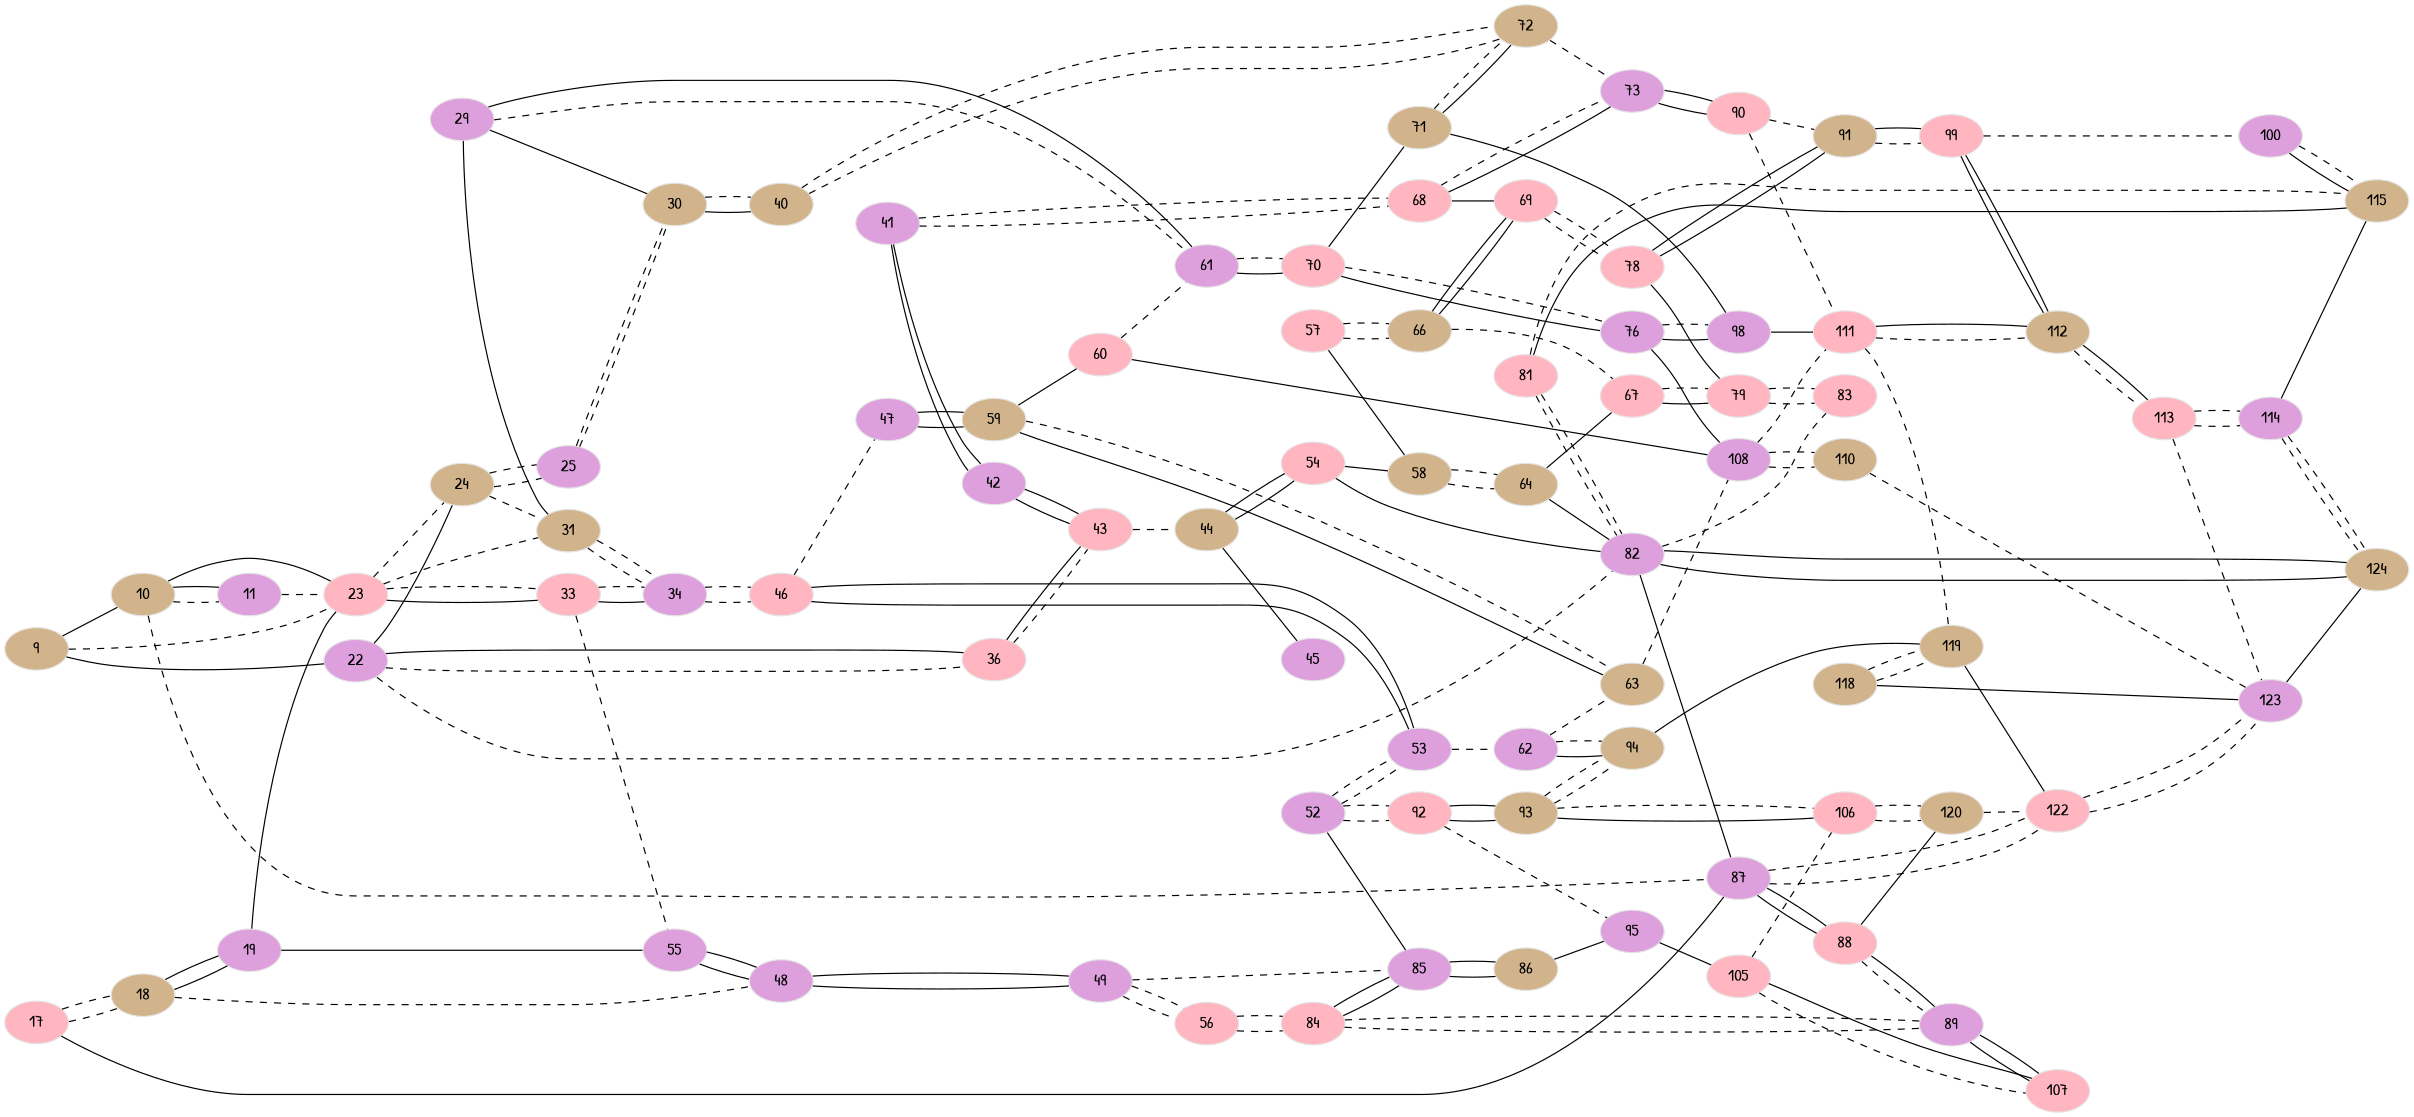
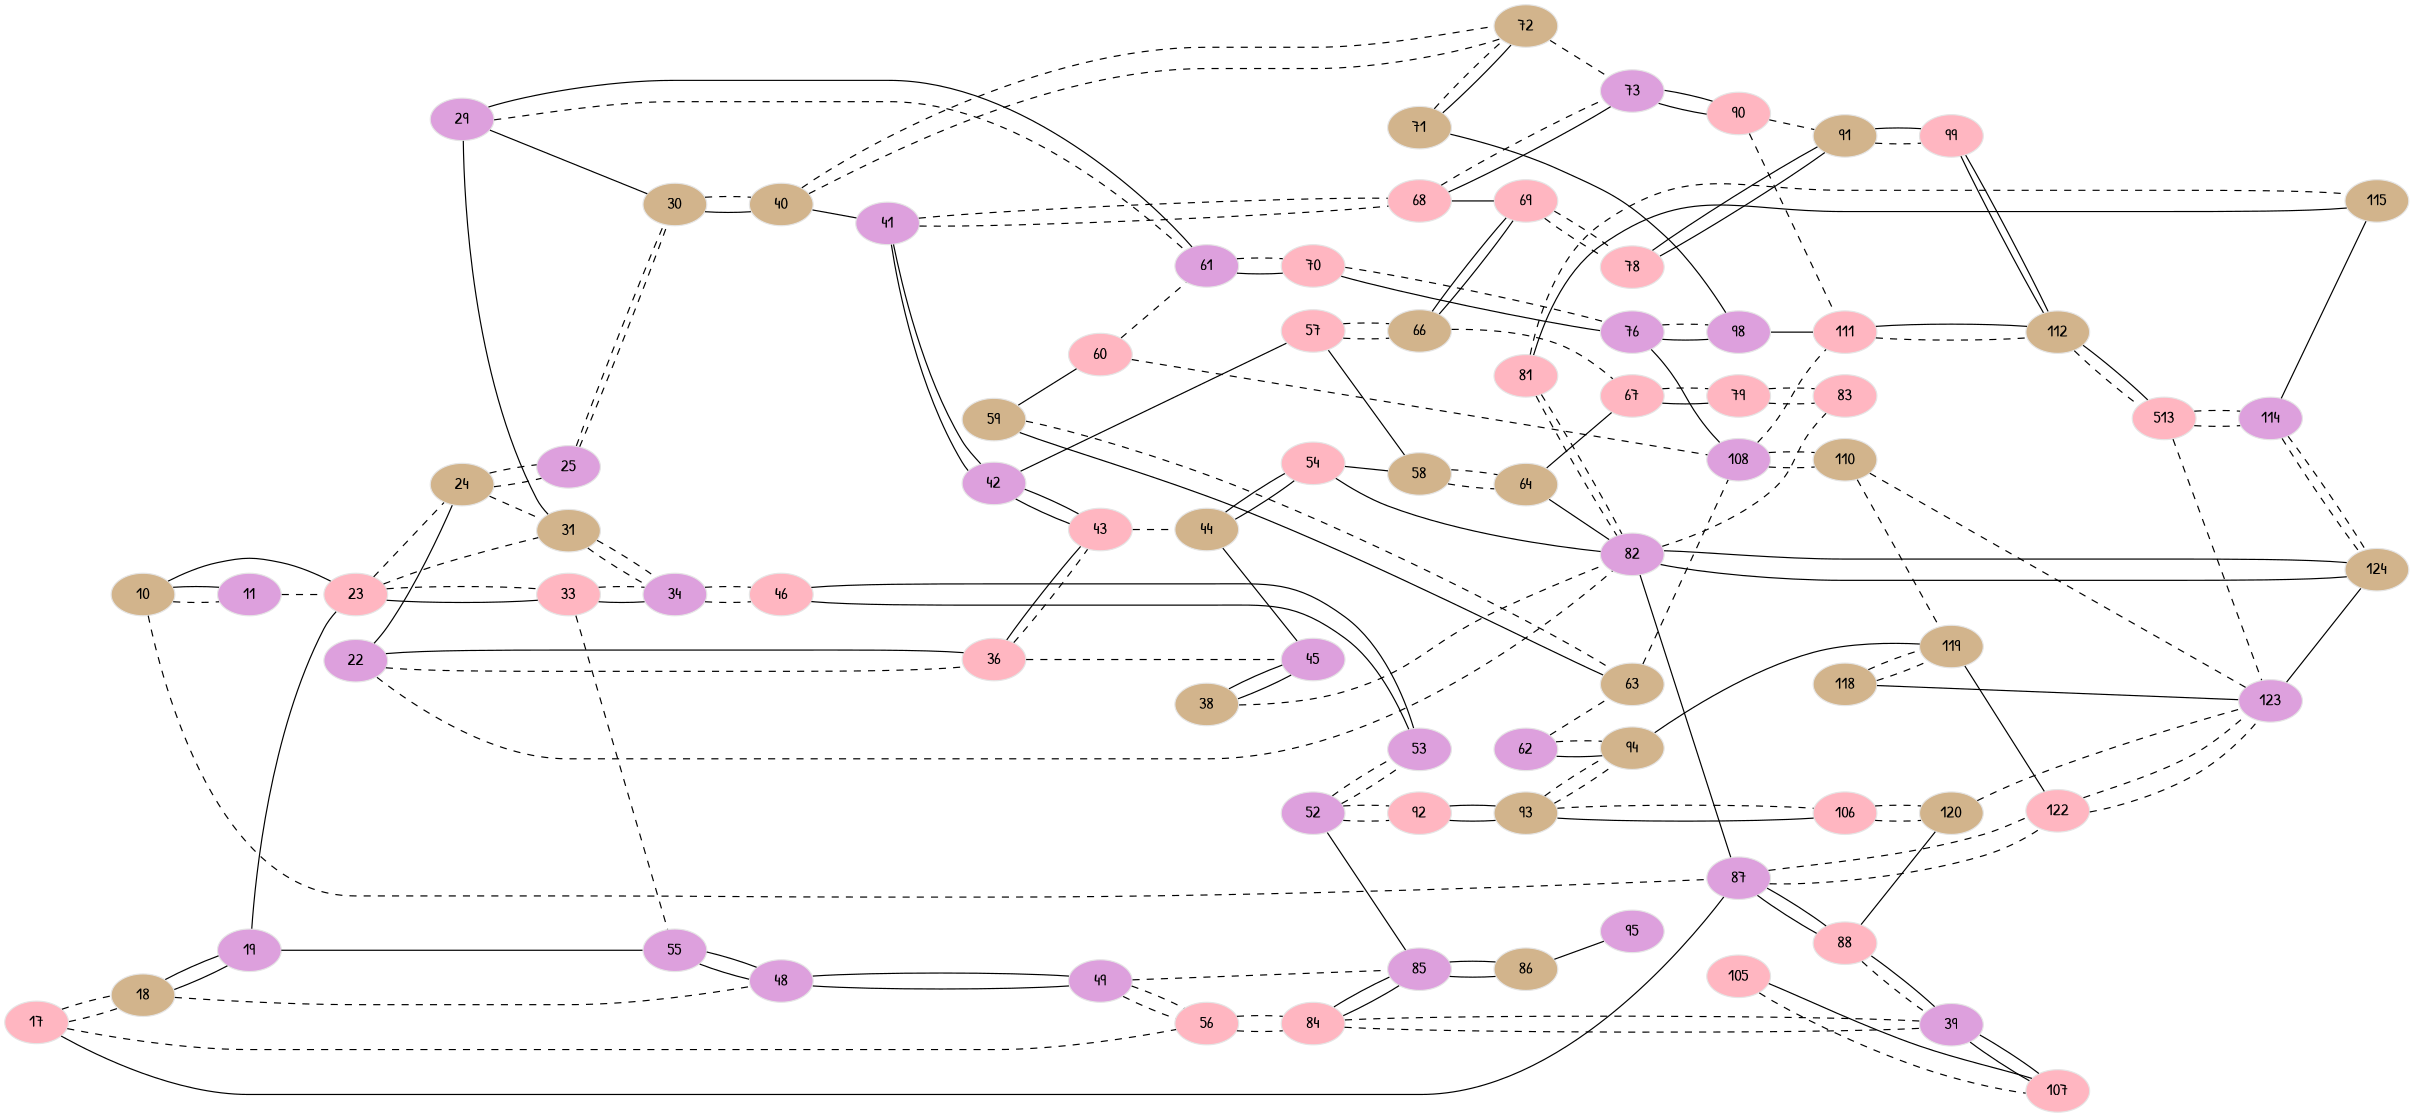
node "100": removed
edge "71" -- "70": removed
edge "40" -- "41": added
edge "78" -- "79": removed
edge "57" -- "42": added
edge "60" -- "108": style solid -> dashed
node "113": label "113" -> "513"
node "47": removed
edge "111" -- "119": now "110" -- "119"
node "9": removed
edge "36" -- "45": added
node "38": added
edge "53" -- "62": removed
edge "122" -- "120": now "123" -- "120"
edge "92" -- "95": removed
edge "106" -- "105": removed
edge "95" -- "105": removed
node "89": label "89" -> "39"
edge "17" -- "56": added
